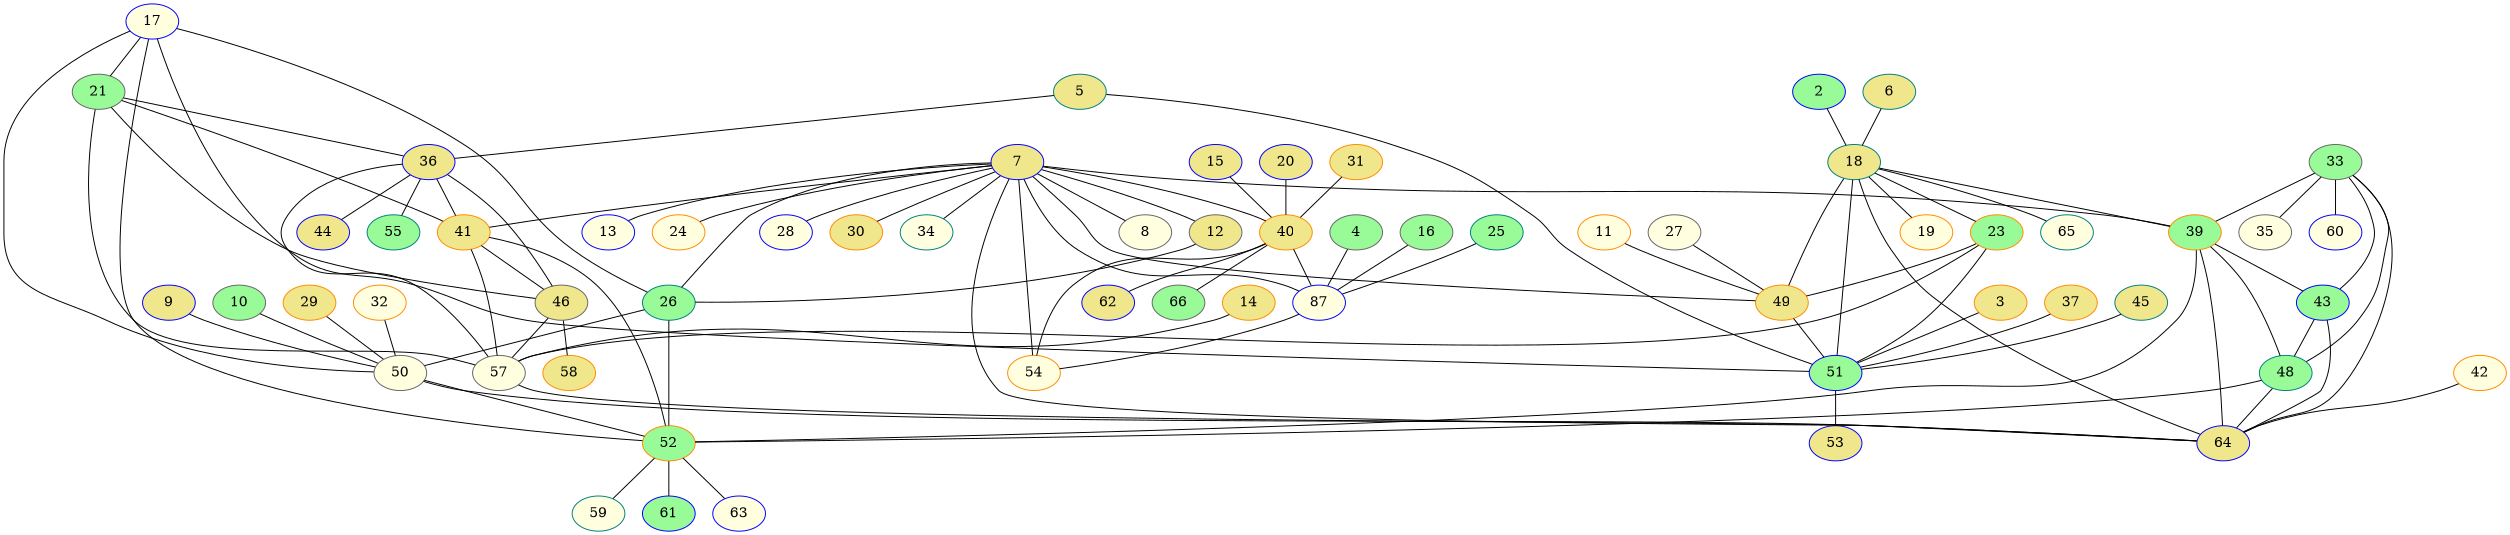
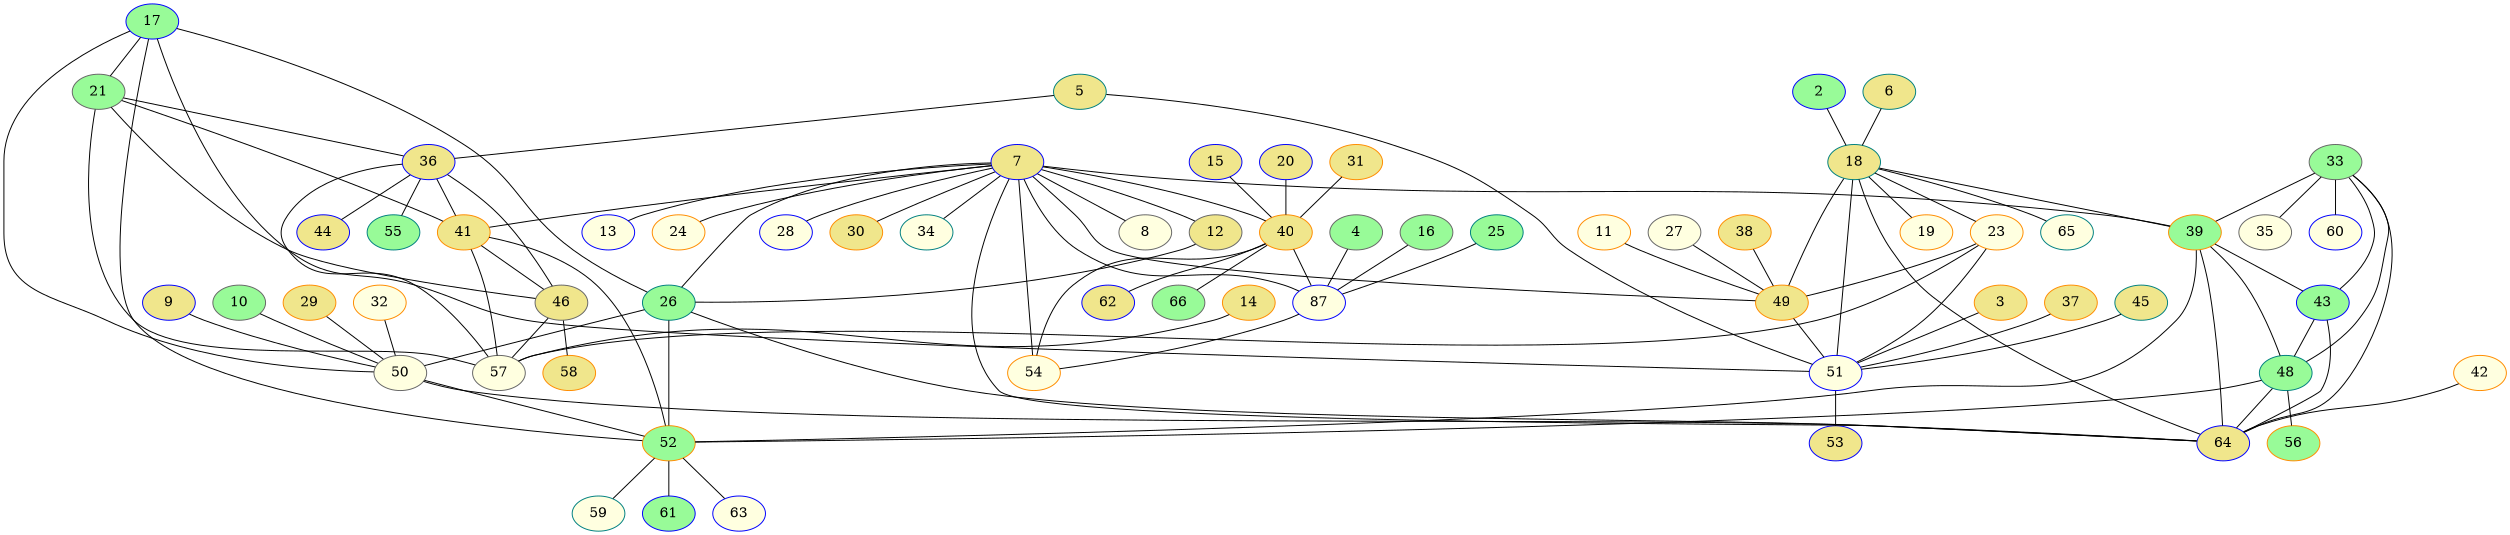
node "17": fillcolor lightyellow -> palegreen
node "38": added
node "23": fillcolor palegreen -> lightyellow
node "51": fillcolor palegreen -> lightyellow
edge "57" -- "64": now "26" -- "64"
node "56": added
